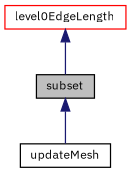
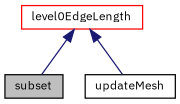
edge "updateMesh" -> "subset": now "updateMesh" -> "level0EdgeLength"
